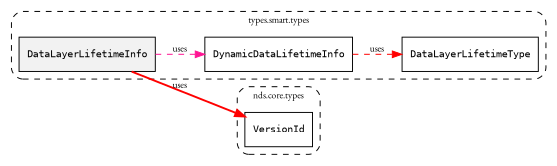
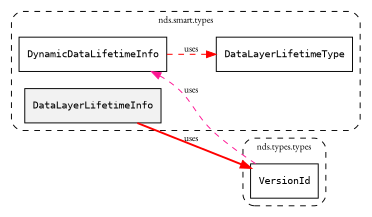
cluster "types.smart.types": label "types.smart.types" -> "nds.smart.types"
edge "DataLayerLifetimeInfo" -> "DynamicDataLifetimeInfo": now "VersionId" -> "DynamicDataLifetimeInfo"
cluster "nds.core.types": label "nds.core.types" -> "nds.types.types"
